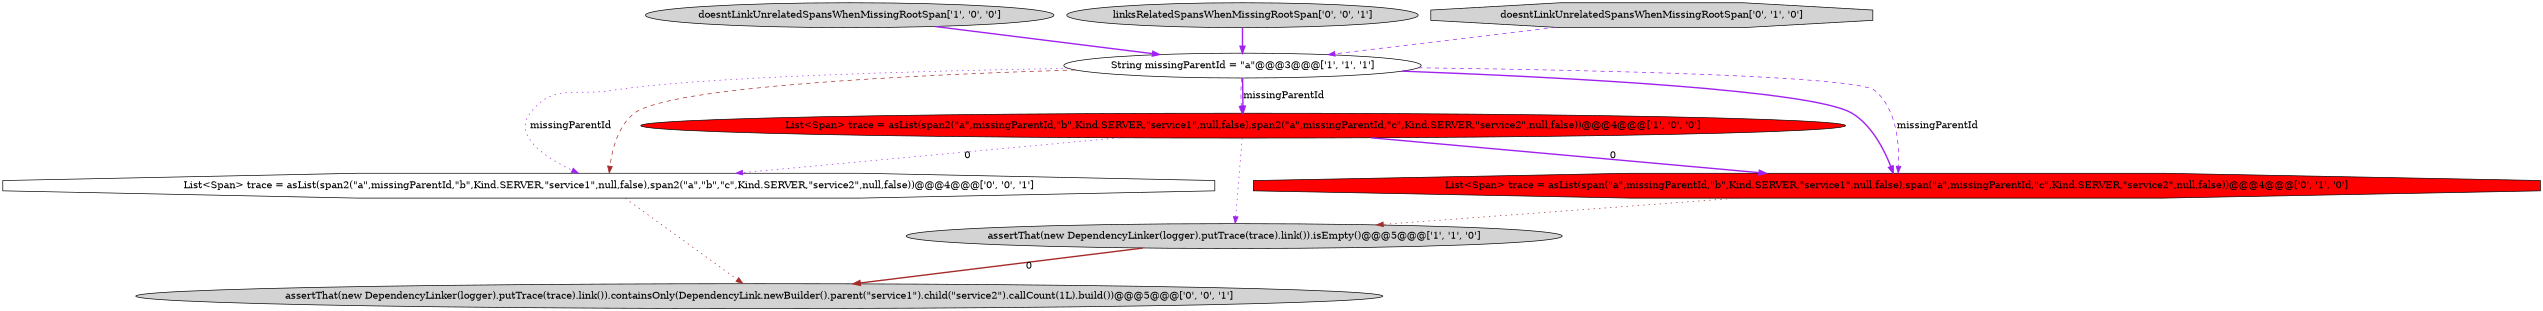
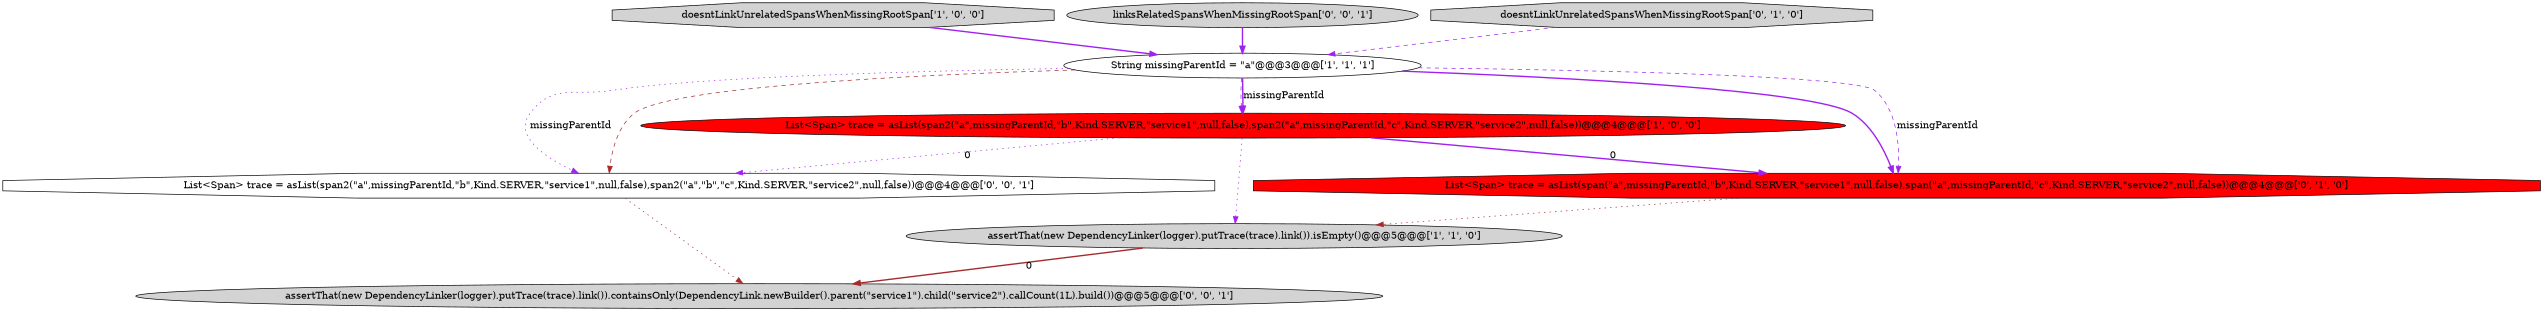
node "doesntLinkUnrelatedSpansWhenMissingRootSpan['1', '0', '0']": shape ellipse -> octagon
